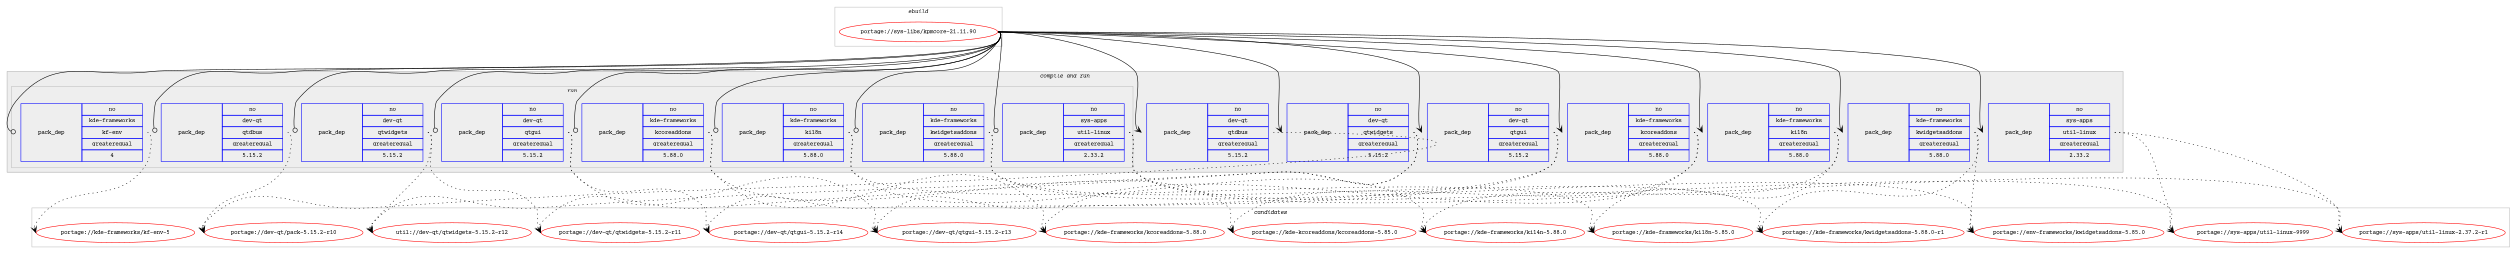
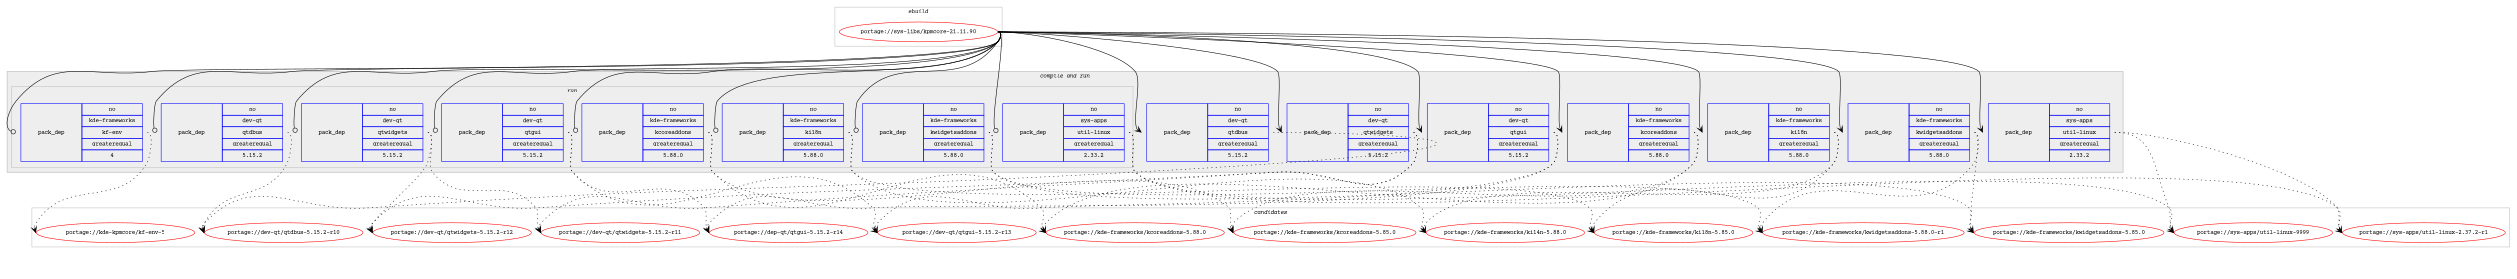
node "portage://kde-frameworks/kf-env-5": label "portage://kde-frameworks/kf-env-5" -> "portage://kde-kpmcore/kf-env-5"
node "portage://dev-qt/pack-5.15.2-r10": label "portage://dev-qt/pack-5.15.2-r10" -> "portage://dev-qt/qtdbus-5.15.2-r10"
node "util://dev-qt/qtwidgets-5.15.2-r12": label "util://dev-qt/qtwidgets-5.15.2-r12" -> "portage://dev-qt/qtwidgets-5.15.2-r12"
node "portage://dev-qt/qtgui-5.15.2-r14": label "portage://dev-qt/qtgui-5.15.2-r14" -> "portage://dep-qt/qtgui-5.15.2-r14"
node "portage://kde-kcoreaddons/kcoreaddons-5.85.0": label "portage://kde-kcoreaddons/kcoreaddons-5.85.0" -> "portage://kde-frameworks/kcoreaddons-5.85.0"
node "portage://env-frameworks/kwidgetsaddons-5.85.0": label "portage://env-frameworks/kwidgetsaddons-5.85.0" -> "portage://kde-frameworks/kwidgetsaddons-5.85.0"
